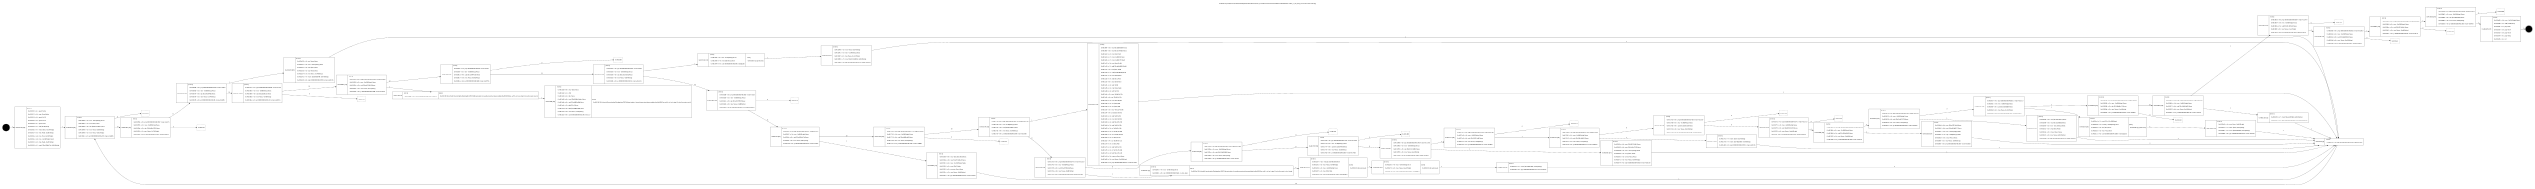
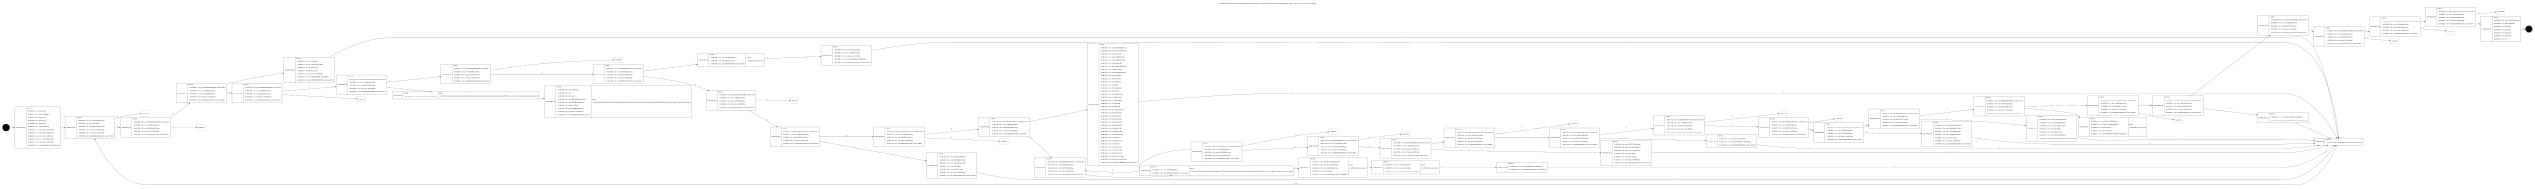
node "0x401cd9": removed
node "0x4019c6 [23]": removed
edge "0x40173d [25]" -> "0x401756 [25]": reversed
